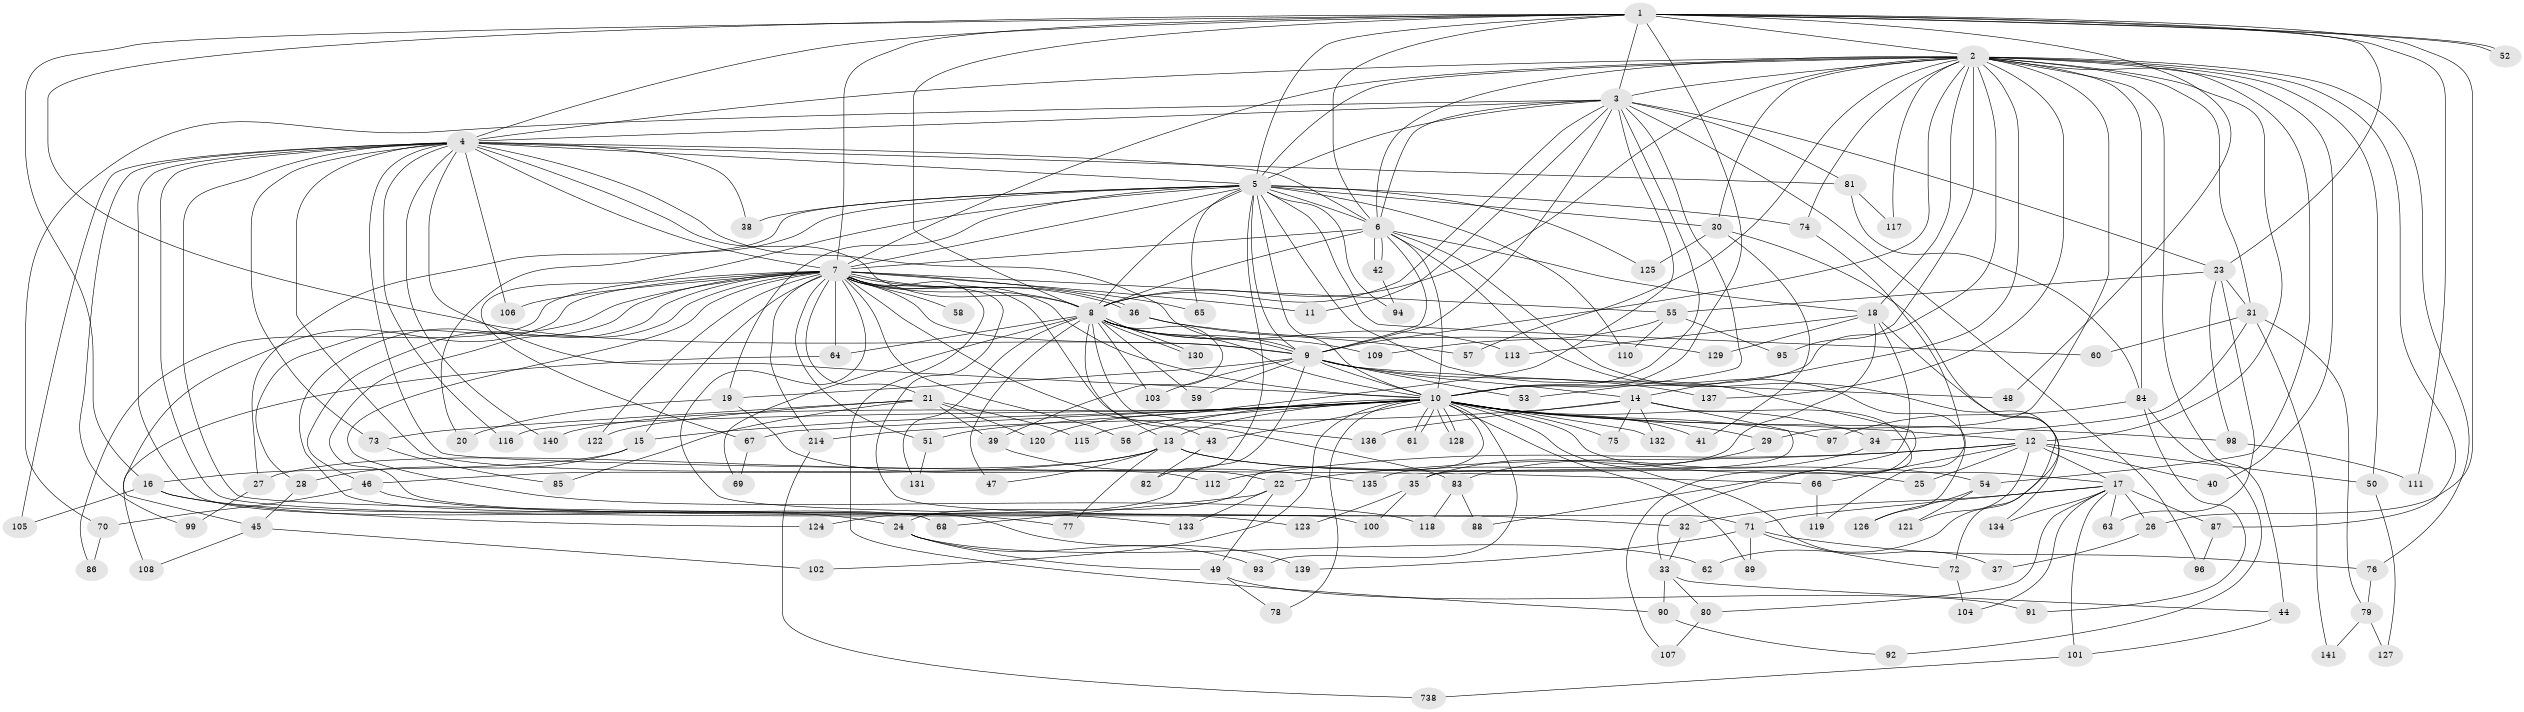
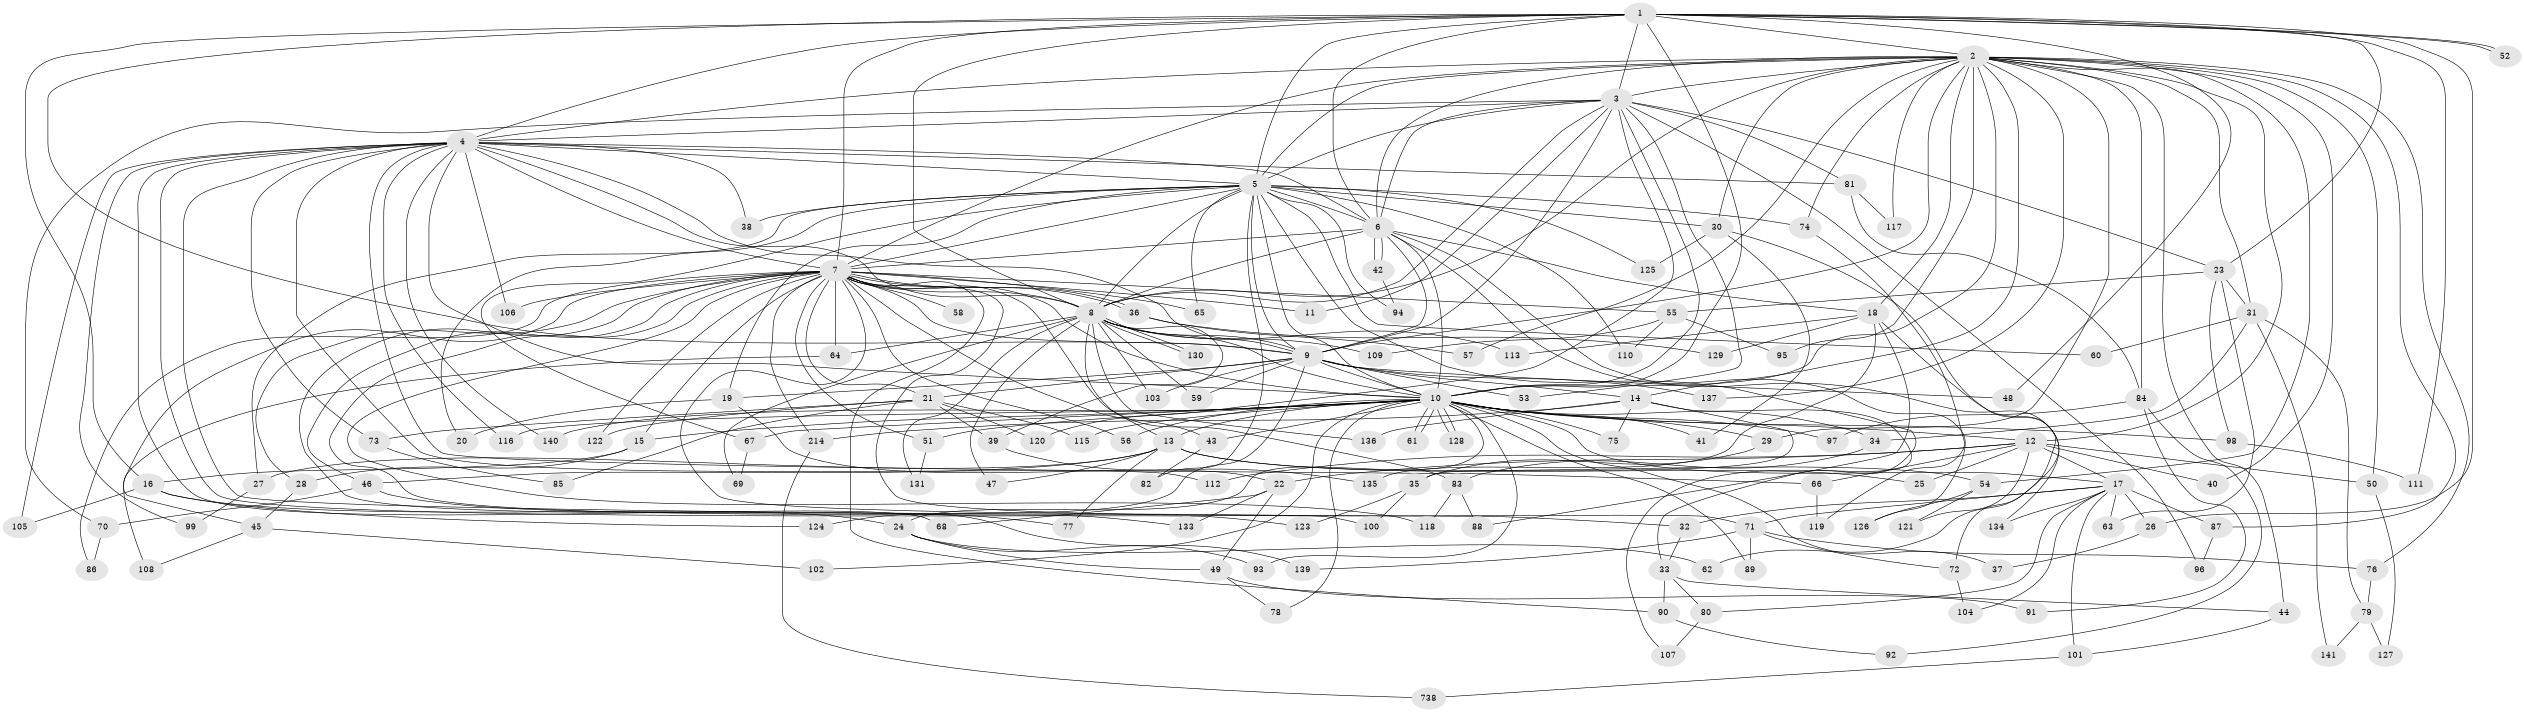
edge "9" -- "21": added
node "132": removed
